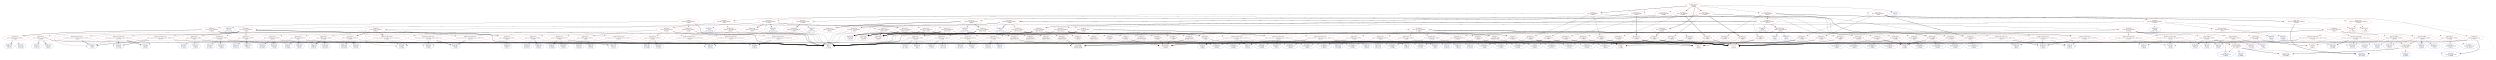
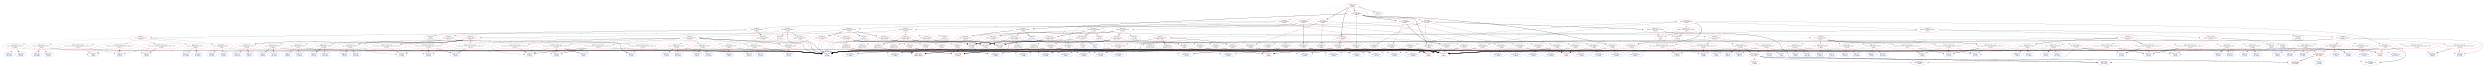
edge "RooSimultaneous combModel 0.000009" -> "RooProdPdf model_cjH_combModel 0.000000": now "RooProdPdf model_ijH_combModel 0.000000" -> "RooProdPdf model_cjH_combModel 0.000000"
node "RooKeysPdf bkgModel_bcH_combModel 0.000000": removed
node "RooRealVar mean4_bjH 143.484194": removed
node "RooRealVar fsig2_bbH 0.199755": added
